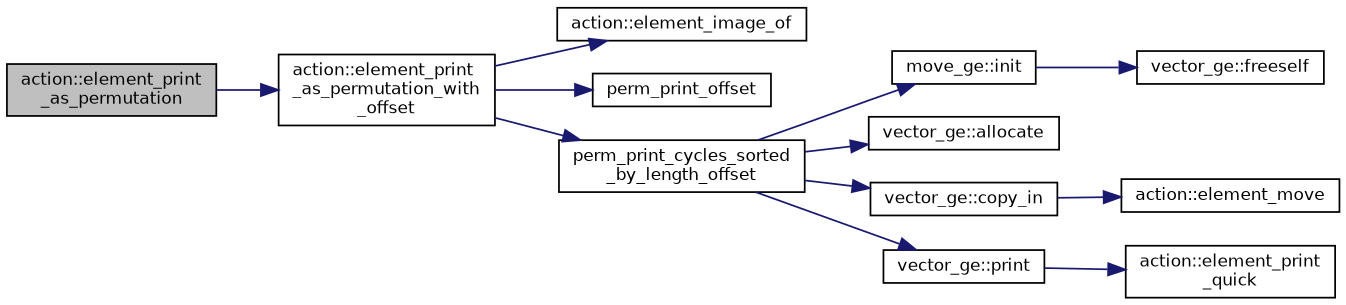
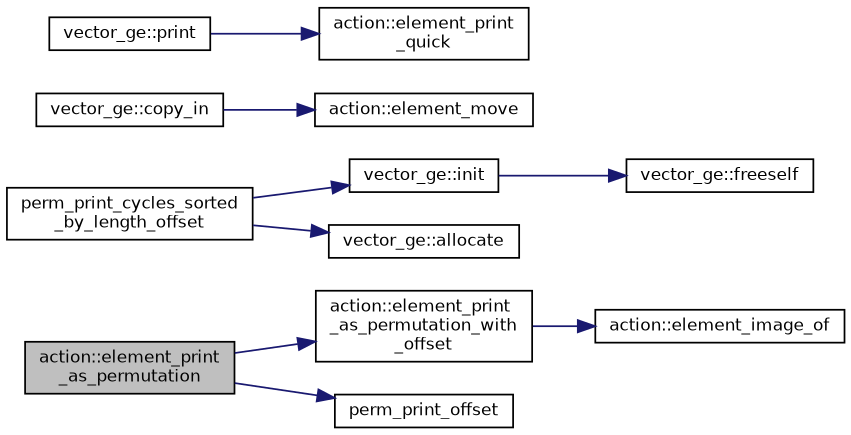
node "move_ge::init": label "move_ge::init" -> "vector_ge::init"
edge "action::element_print _as_permutation_with _offset" -> "perm_print_offset": now "action::element_print _as_permutation" -> "perm_print_offset"
edge "action::element_print _as_permutation_with _offset" -> "perm_print_cycles_sorted _by_length_offset": removed
edge "perm_print_cycles_sorted _by_length_offset" -> "vector_ge::copy_in": removed
edge "perm_print_cycles_sorted _by_length_offset" -> "vector_ge::print": removed
